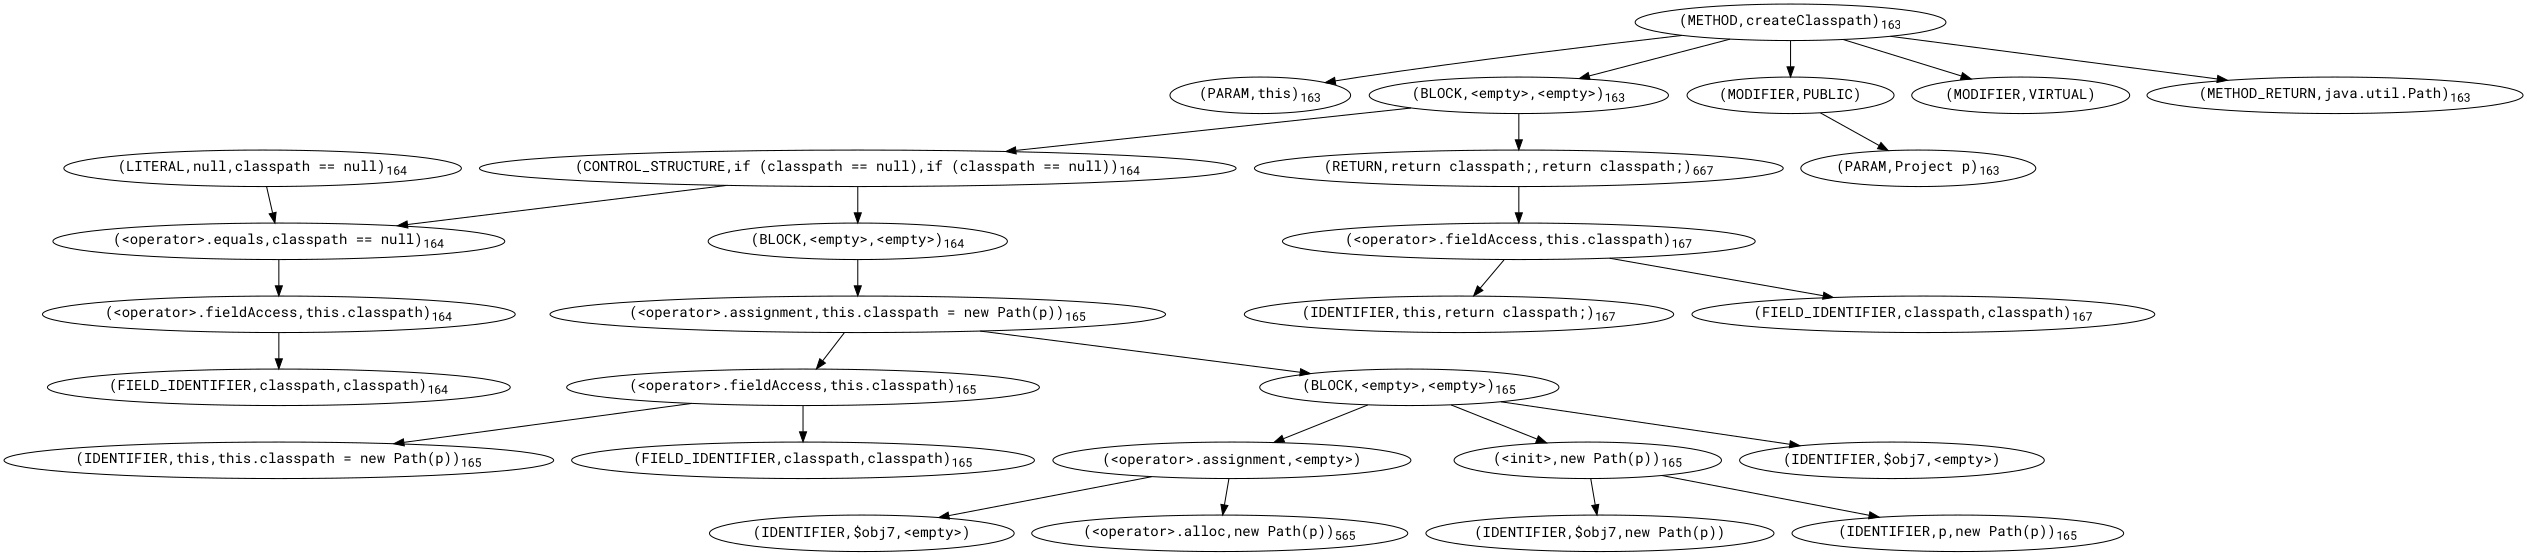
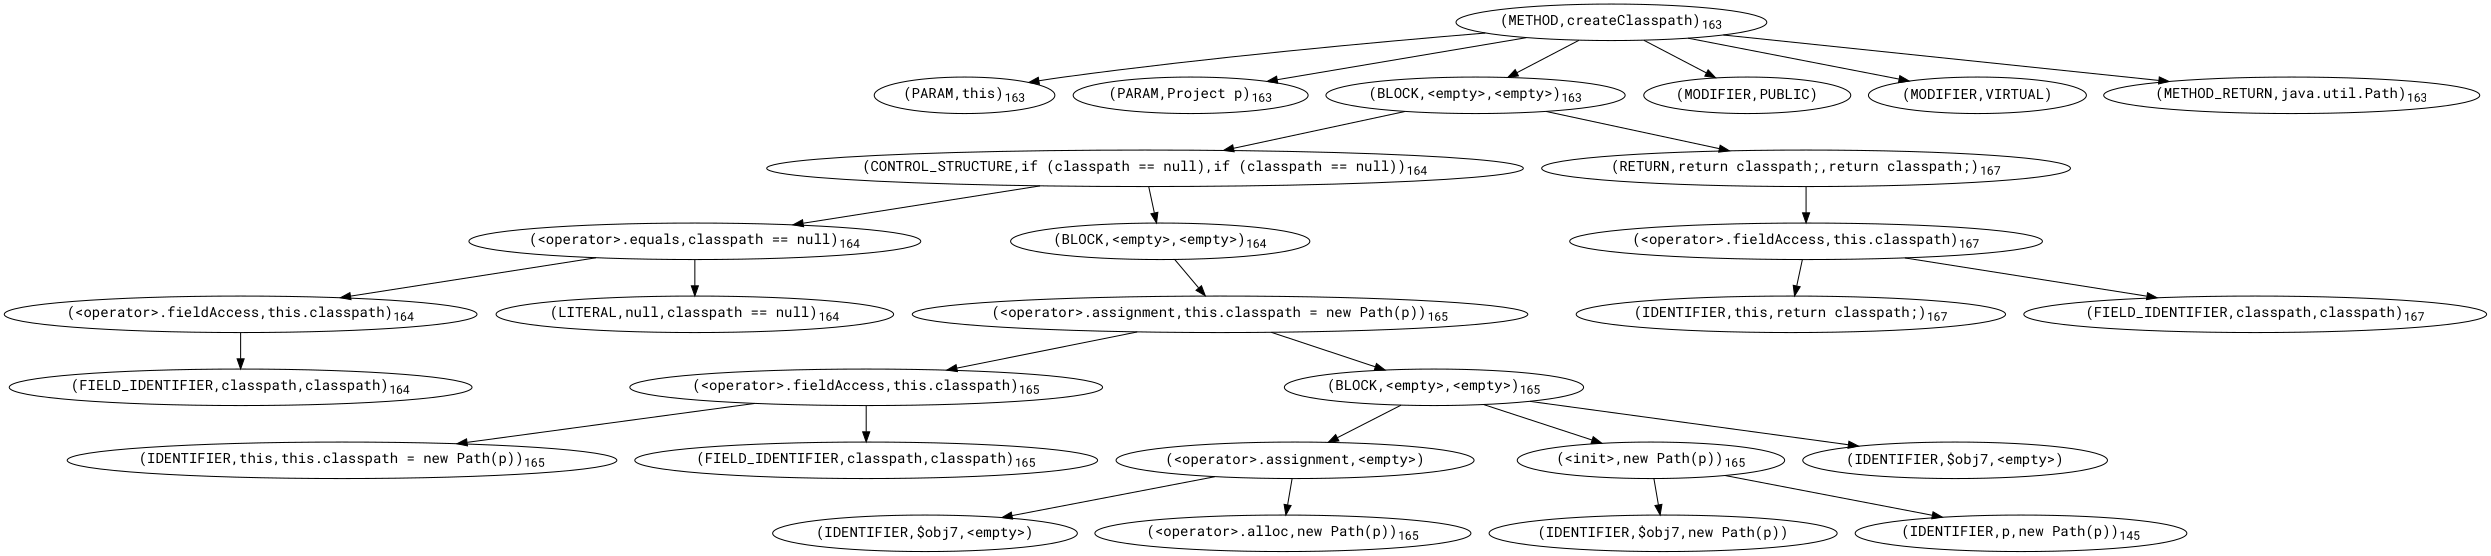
edge "(MODIFIER,PUBLIC)" -> "(PARAM,Project p)": now "(METHOD,createClasspath)" -> "(PARAM,Project p)"
node "(RETURN,return classpath;,return classpath;)": text "667" -> "167"
edge "(LITERAL,null,classpath == null)" -> "(<operator>.equals,classpath == null)": reversed
node "(<operator>.alloc,new Path(p))": text "565" -> "165"
node "(IDENTIFIER,p,new Path(p))": text "165" -> "145"
